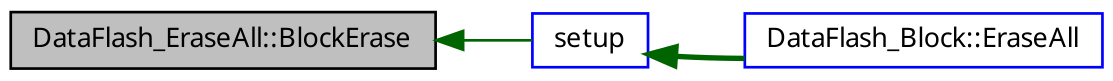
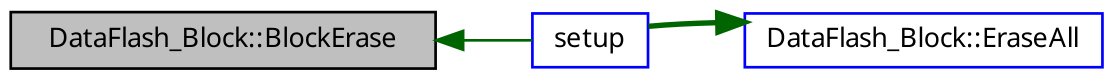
node "DataFlash_EraseAll::BlockErase": label "DataFlash_EraseAll::BlockErase" -> "DataFlash_Block::BlockErase"
edge "DataFlash_Block::EraseAll" -> "setup": reversed
